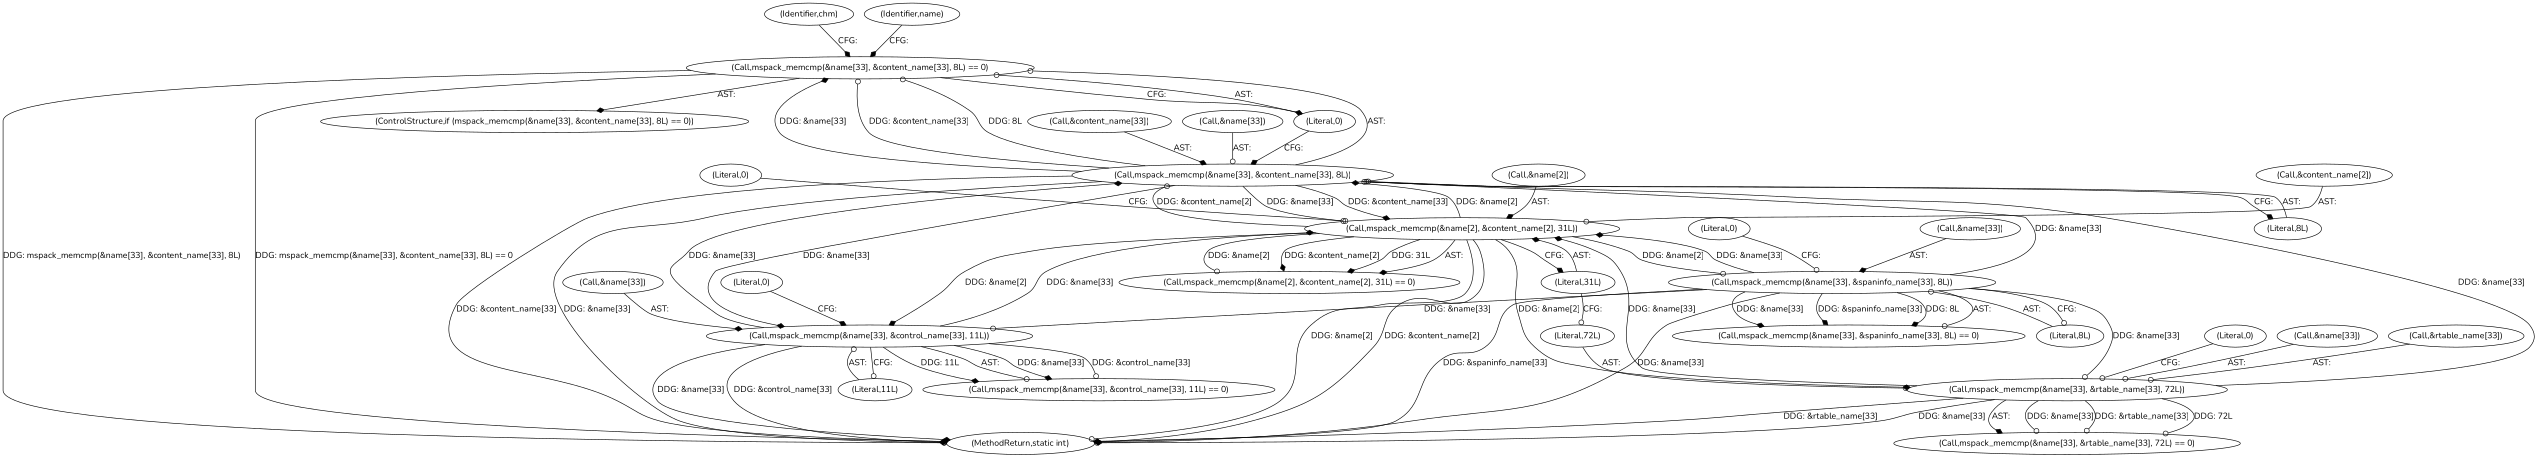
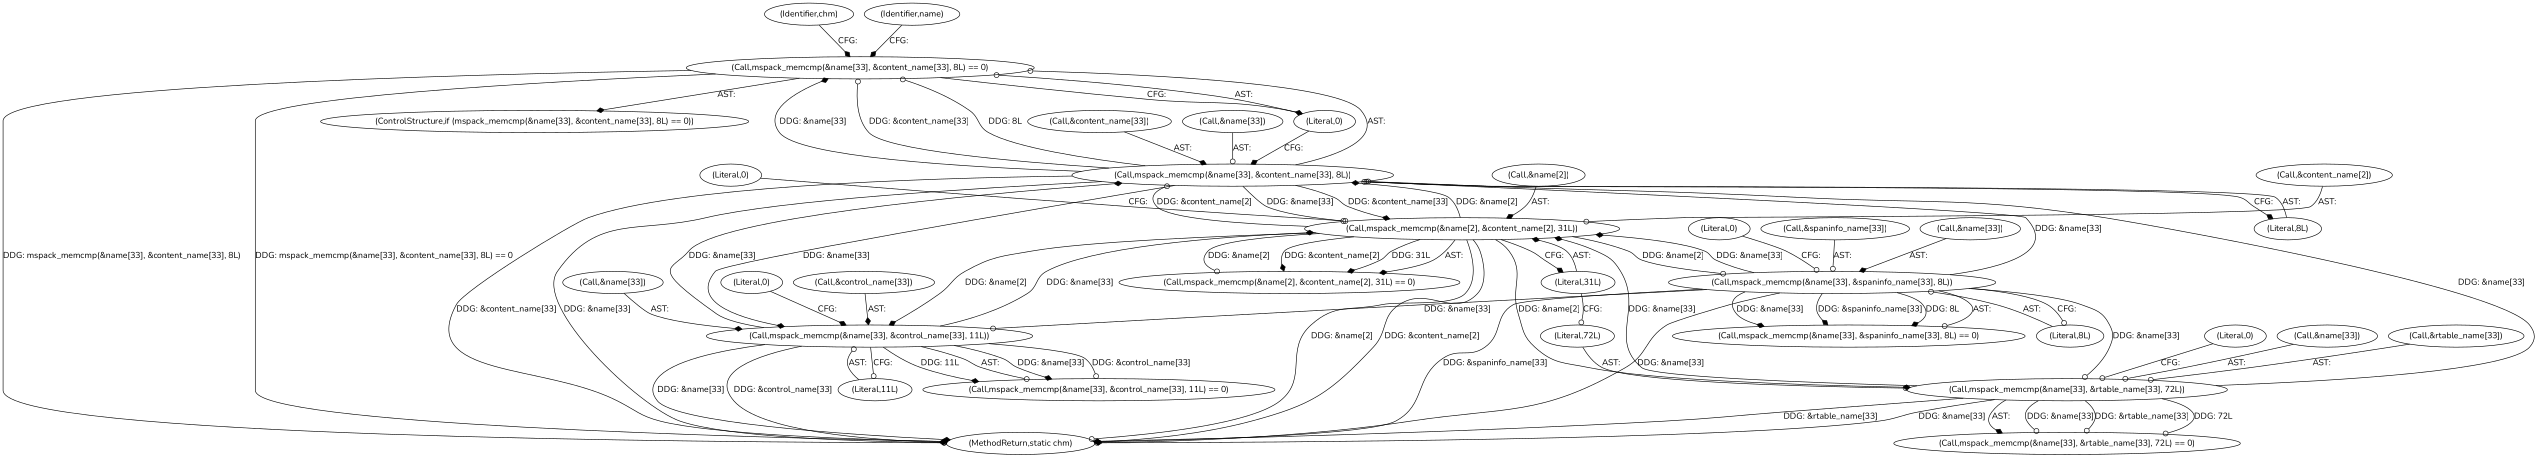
node "(Call,&spaninfo_name[33])": added
node "(Call,&control_name[33])": added
node "(MethodReturn,static int)": label "(MethodReturn,static int)" -> "(MethodReturn,static chm)"
